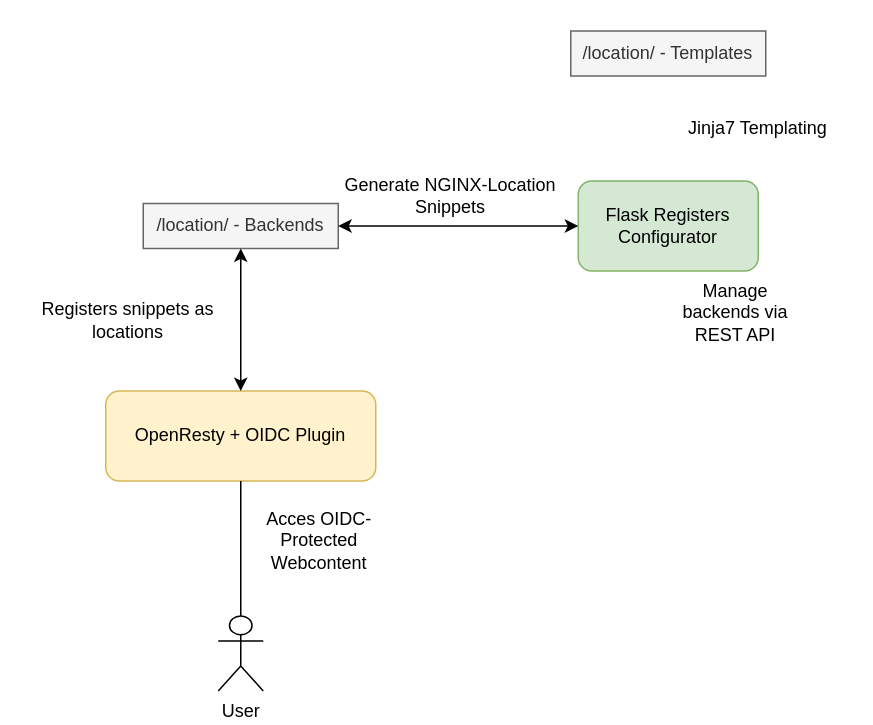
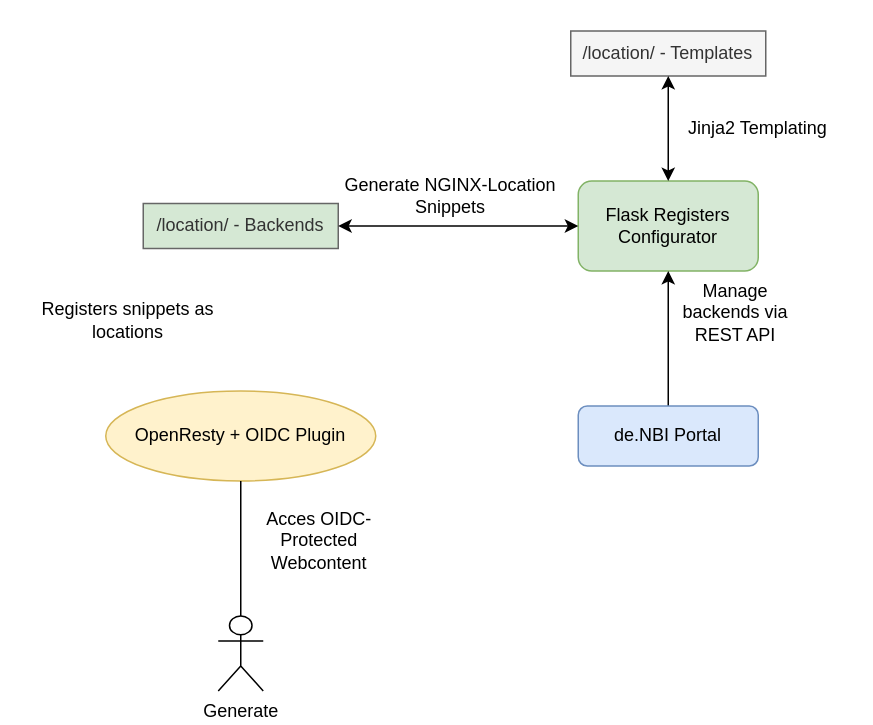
node "Jinja7 Templating": label "Jinja7 Templating" -> "Jinja2 Templating"
edge "/location/ - Templates" -- "Flask Registers Configurator": added
node "/location/ - Backends": fillcolor #f5f5f5 -> #d5e8d4
edge "/location/ - Backends" -- "OpenResty + OIDC Plugin": removed
edge "de.NBI Portal" -> "Flask Registers Configurator": added
node "OpenResty + OIDC Plugin": shape rounded rectangle -> ellipse
node "de.NBI Portal": added
node "User": label "User" -> "Generate"
